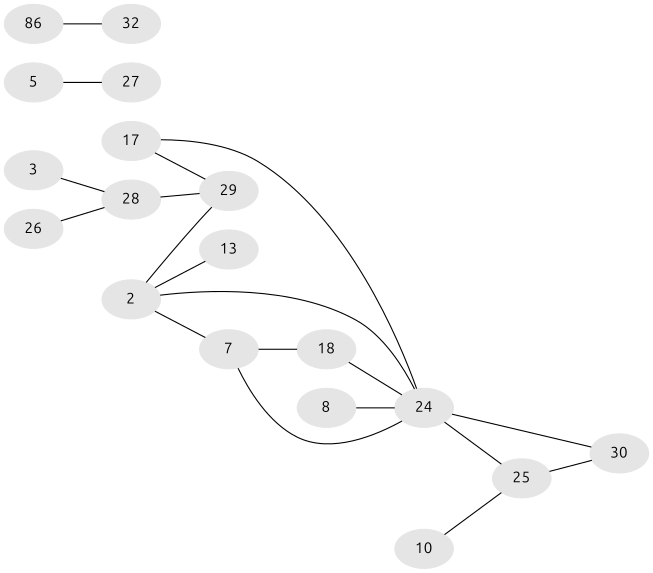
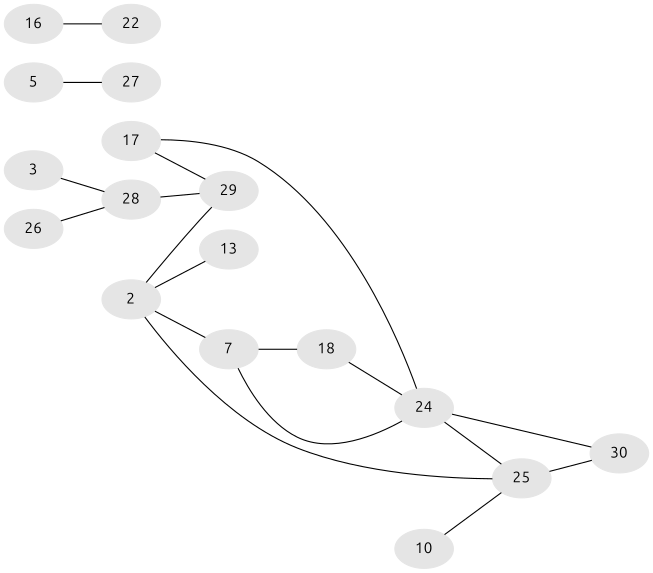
node "86": label "86" -> "16"
node "32": label "32" -> "22"
edge "2" -- "24": now "2" -- "25"
node "8": removed
